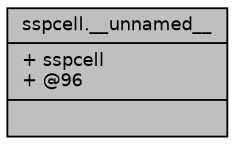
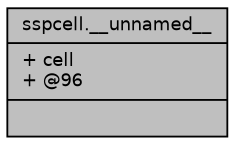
node "sspcell.__unnamed__": text "+ sspcell" -> "+ cell"
